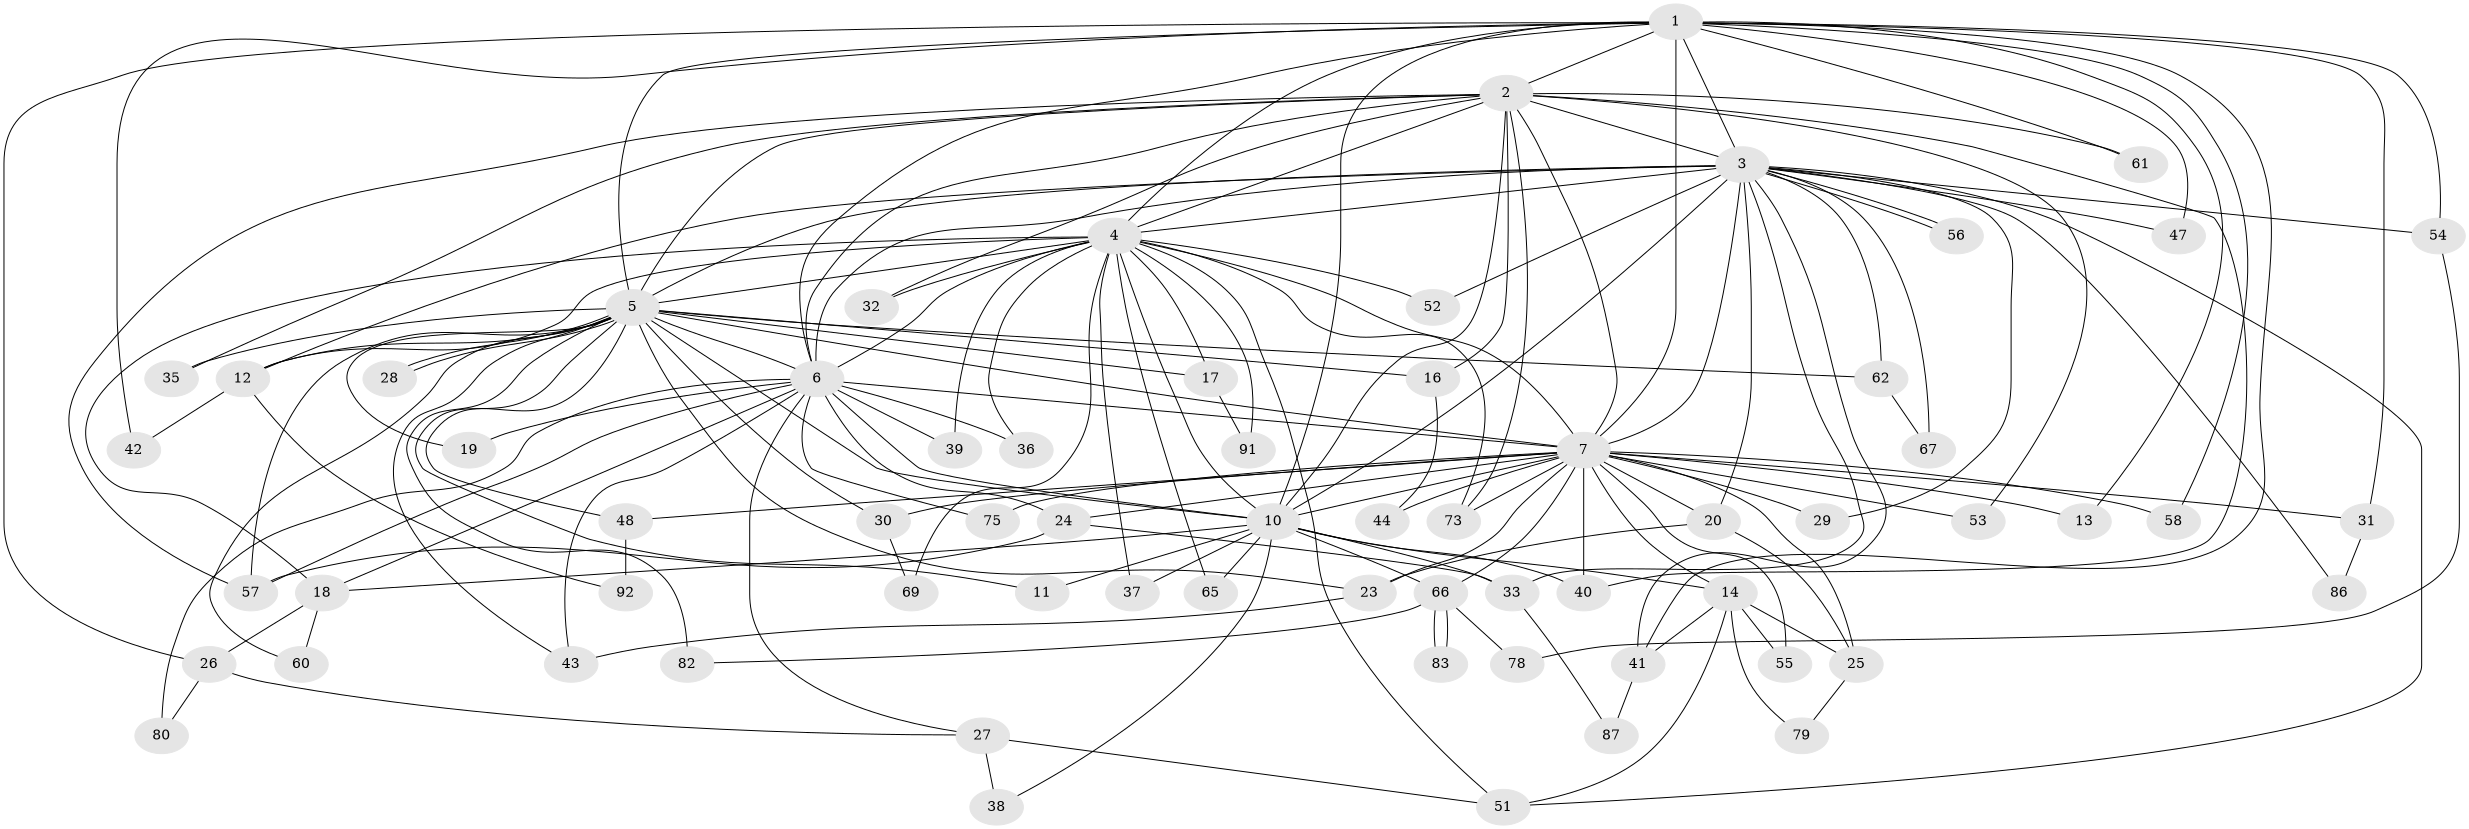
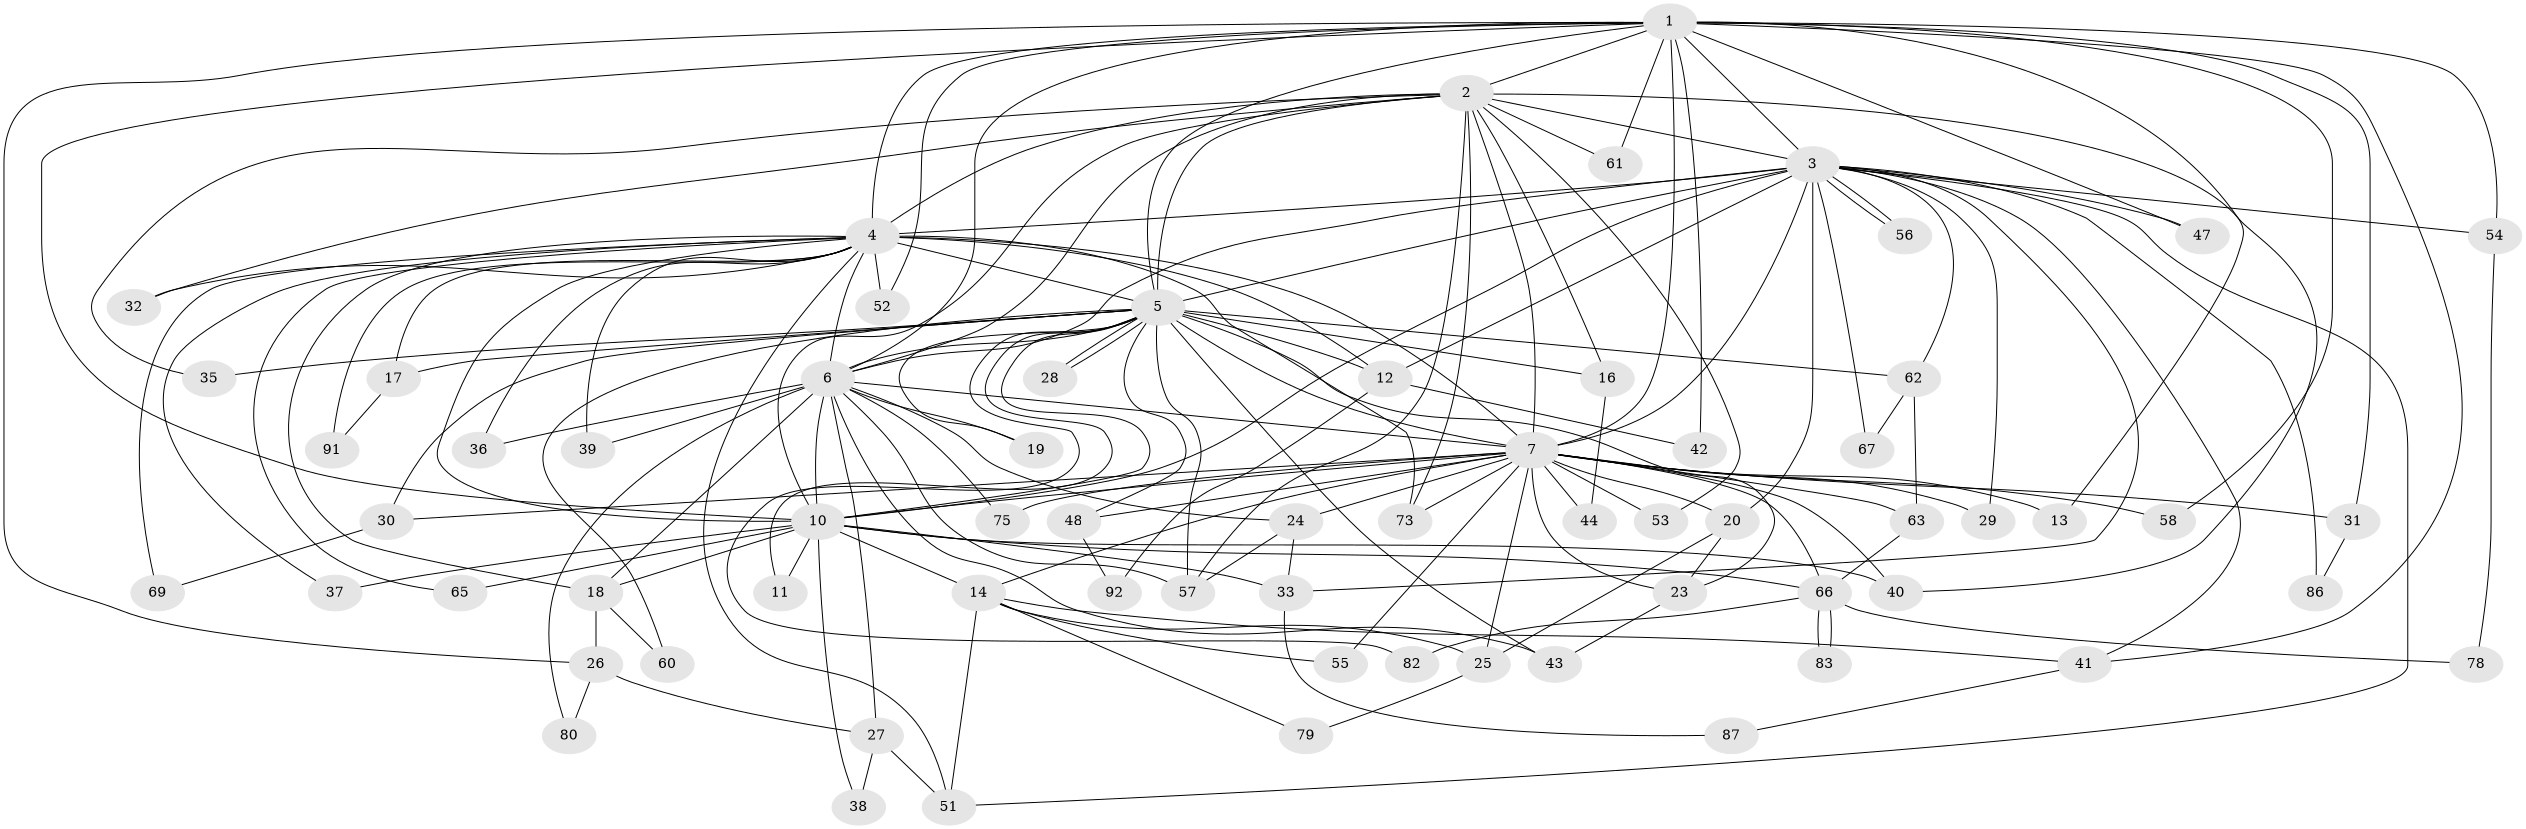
edge "3" -- "52": now "1" -- "52"
node "63": added
